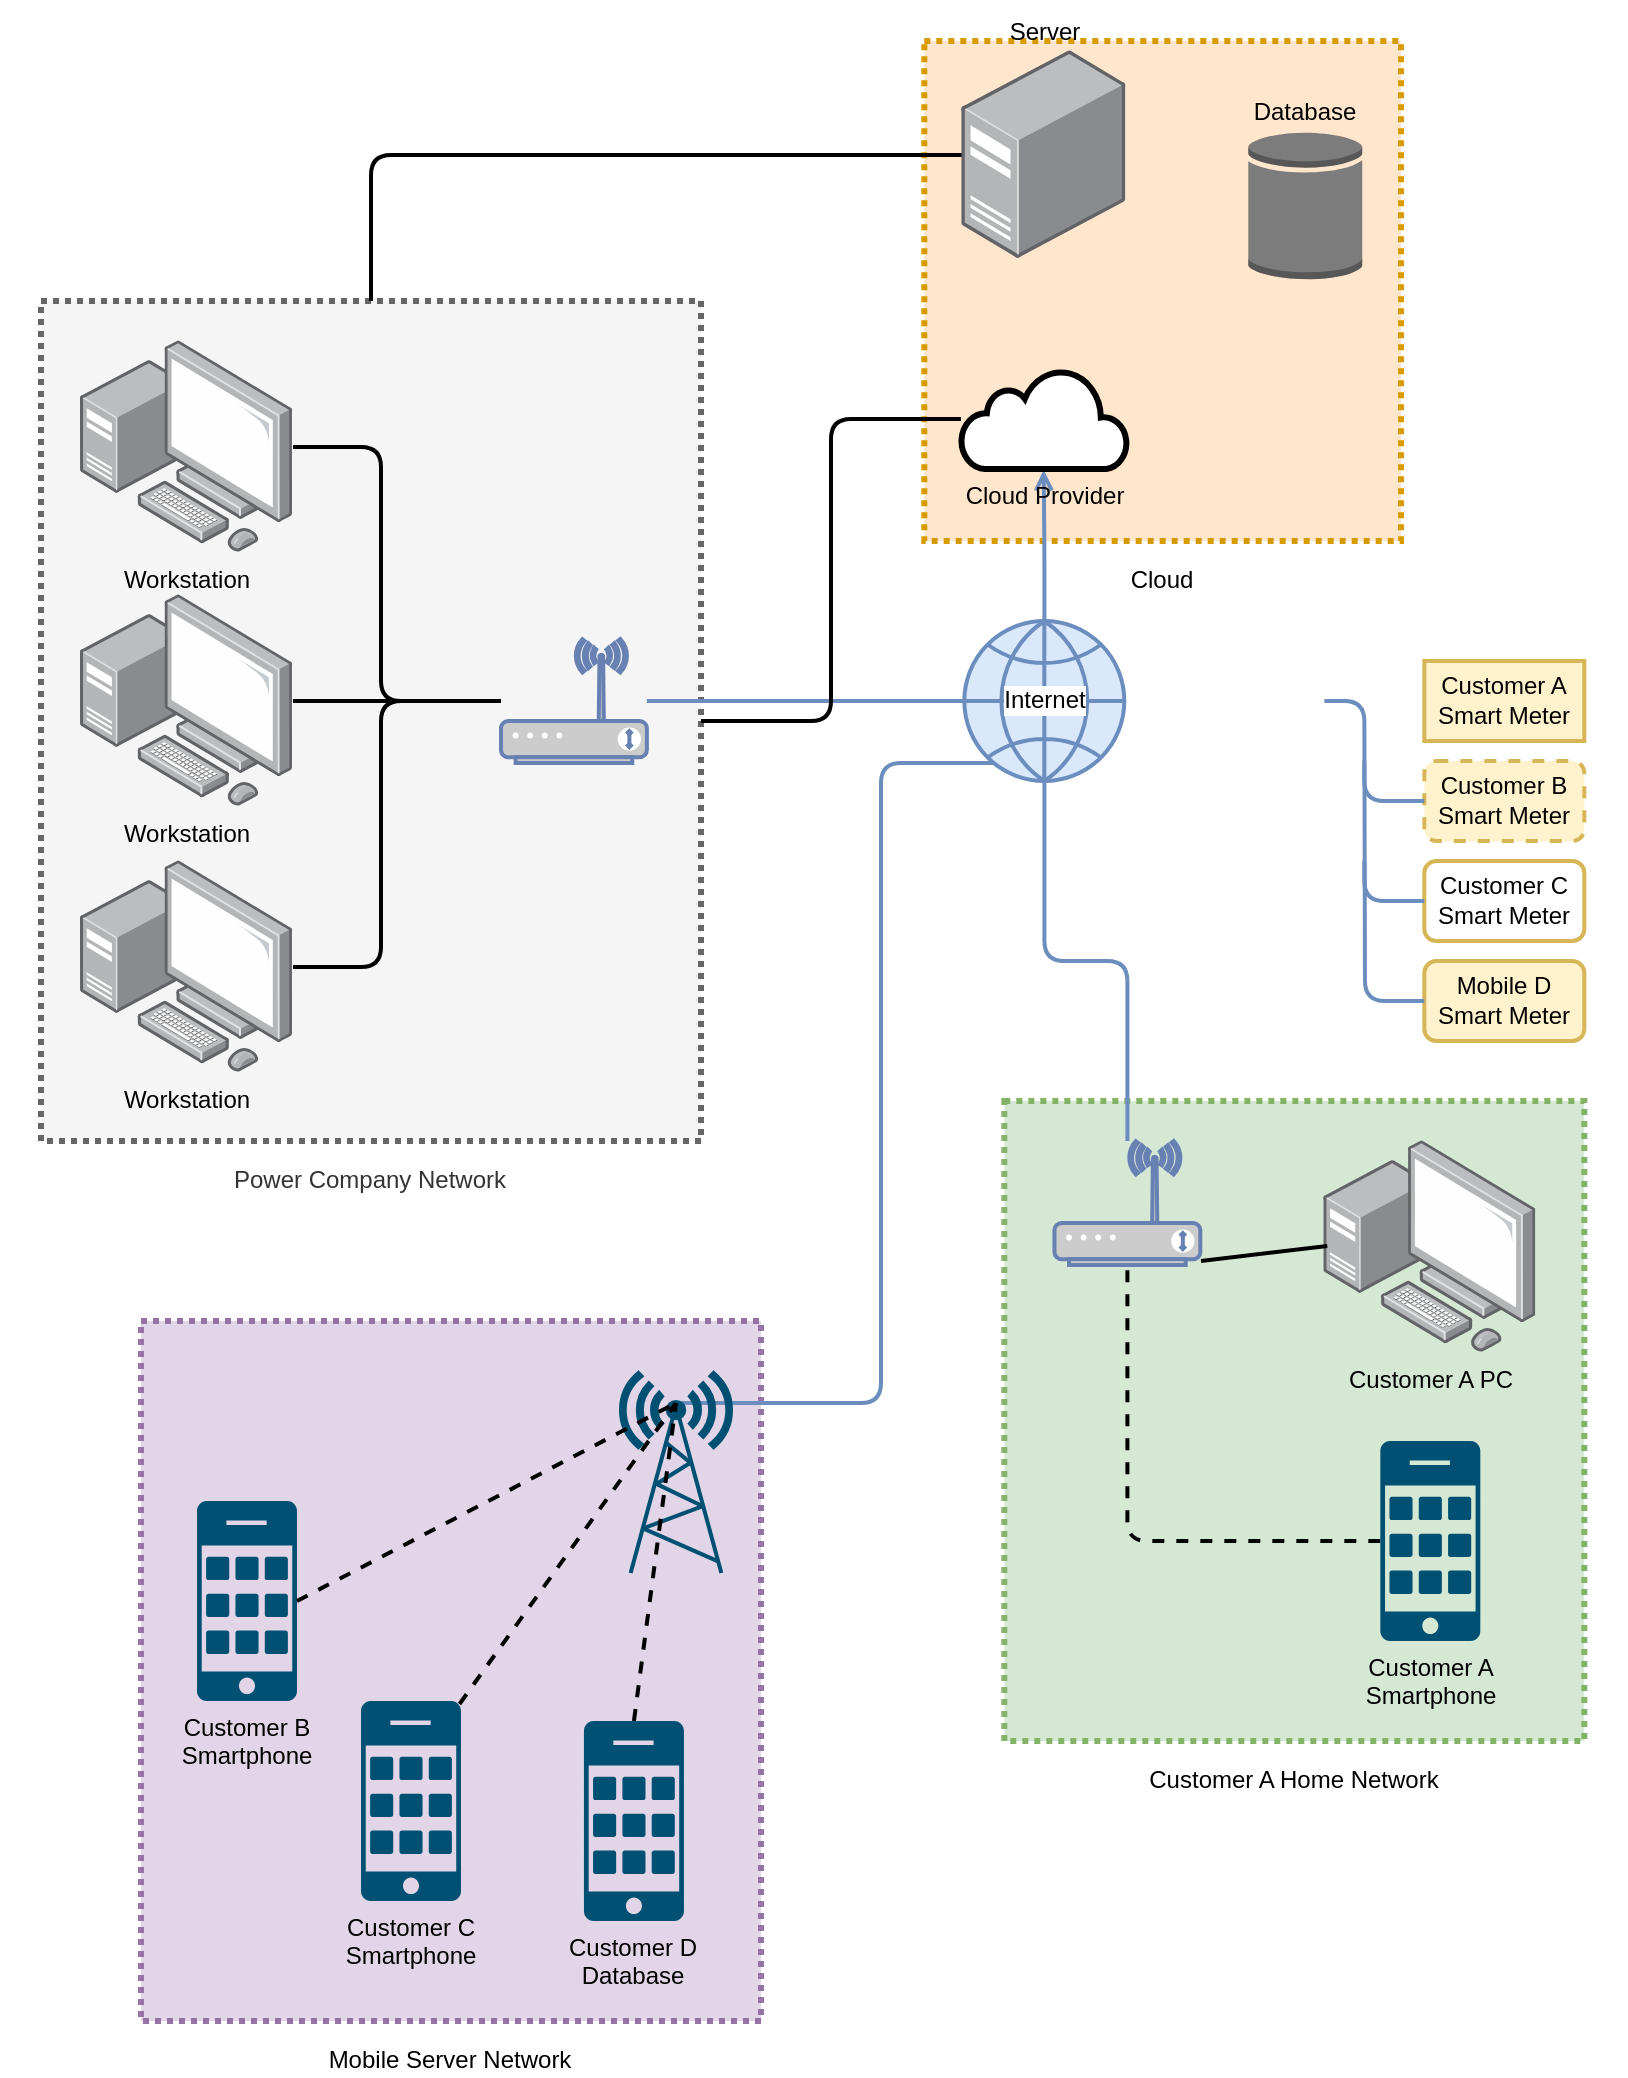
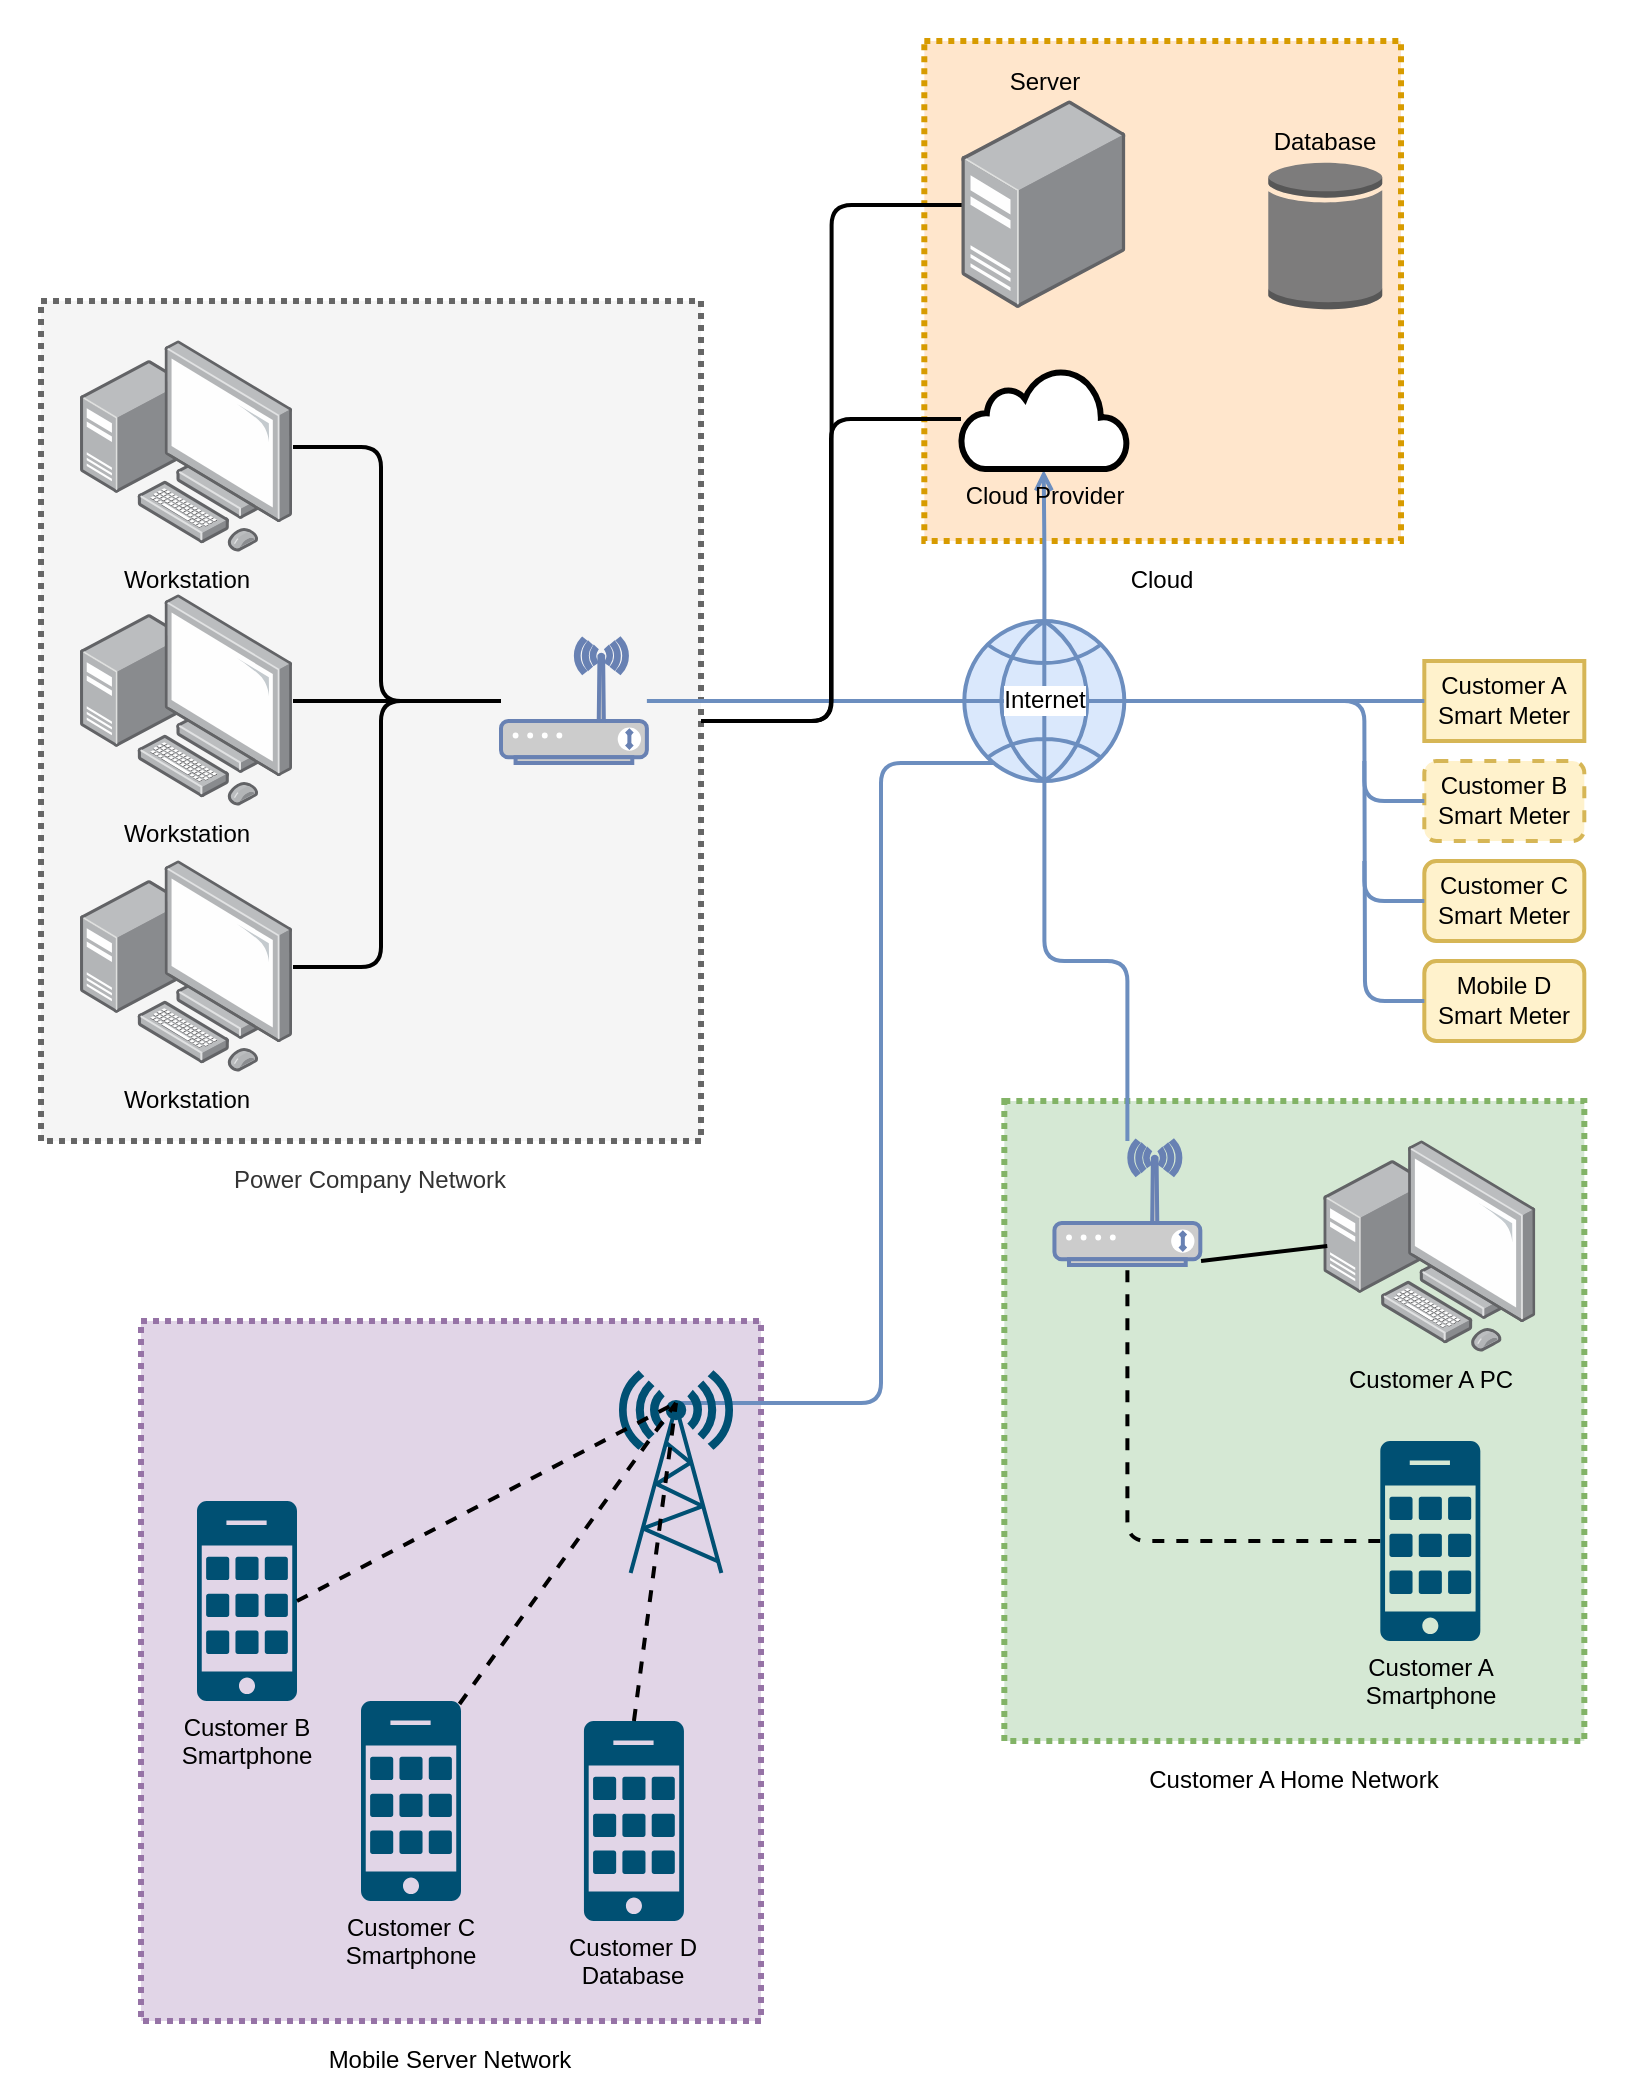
node "Server": moved (1044, 155) -> (1044, 205)
node "Database": moved (1305, 205) -> (1325, 235)
edge "Internet" -- "Customer A Smart Meter": added
node "Customer C Smart Meter": fillcolor #ffffff -> #fff2cc
